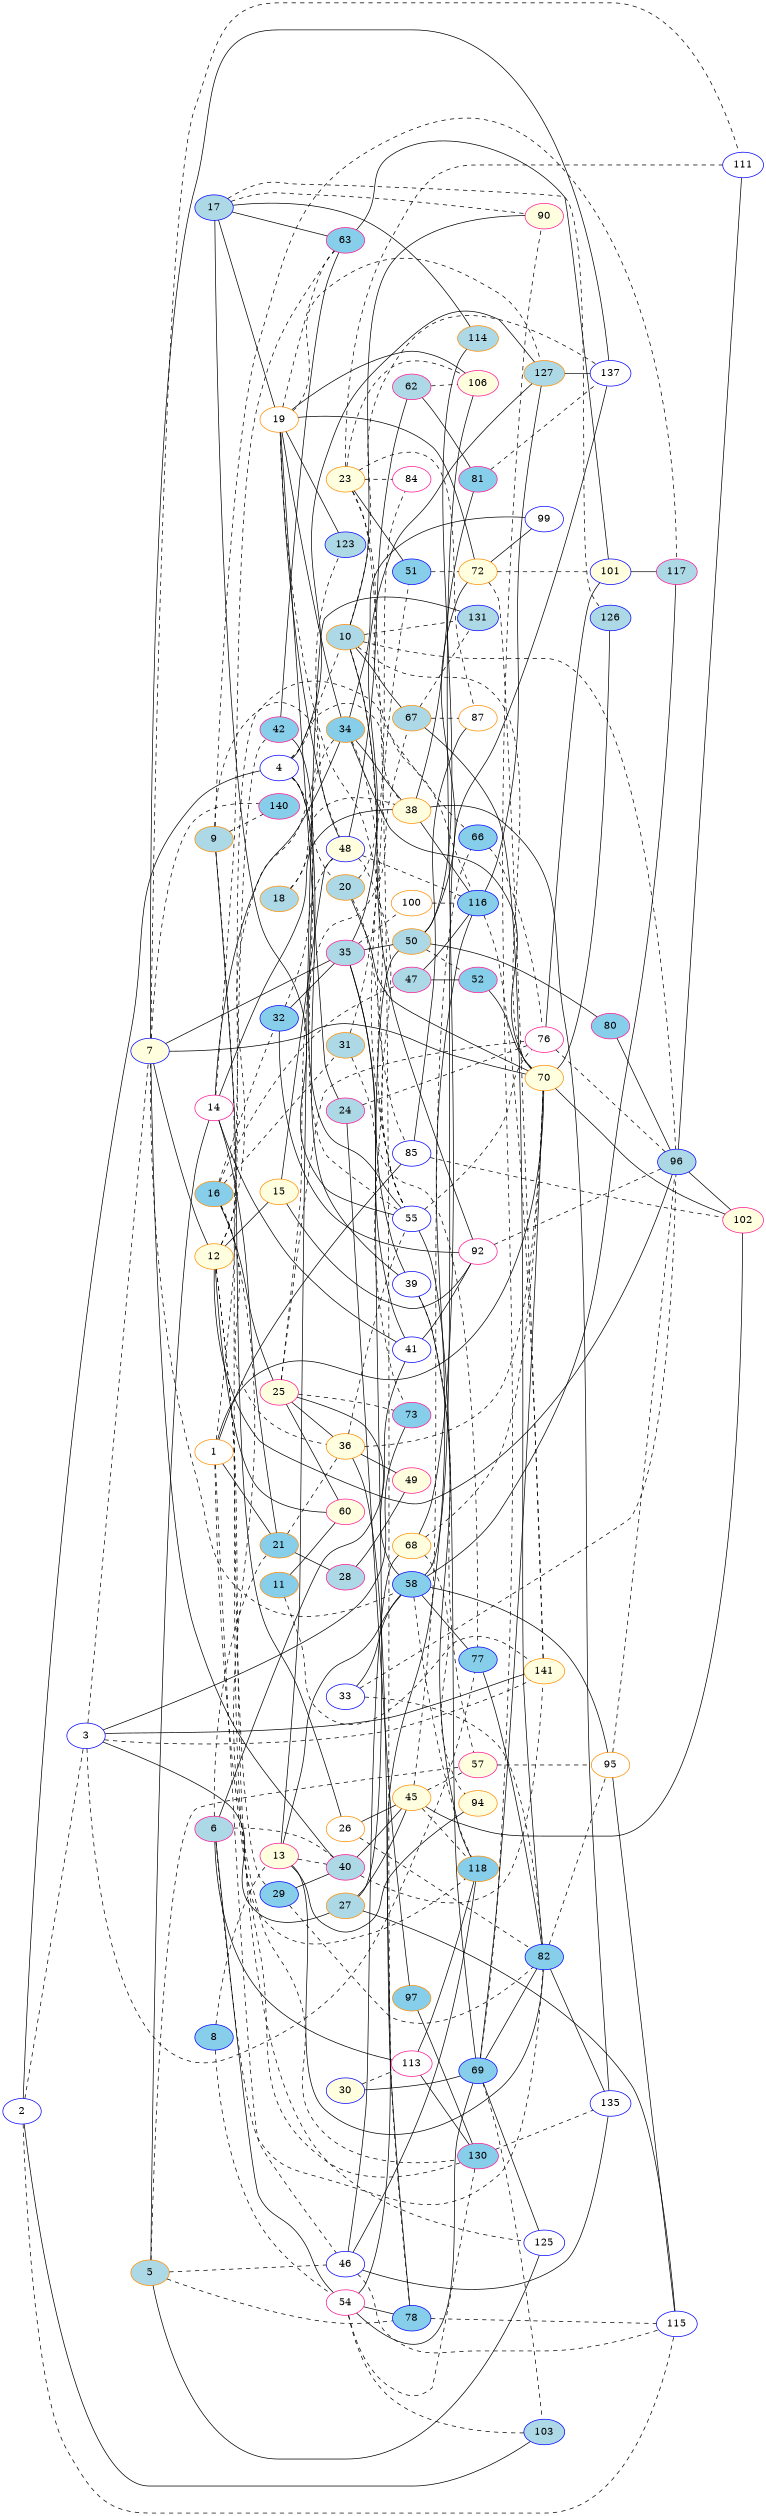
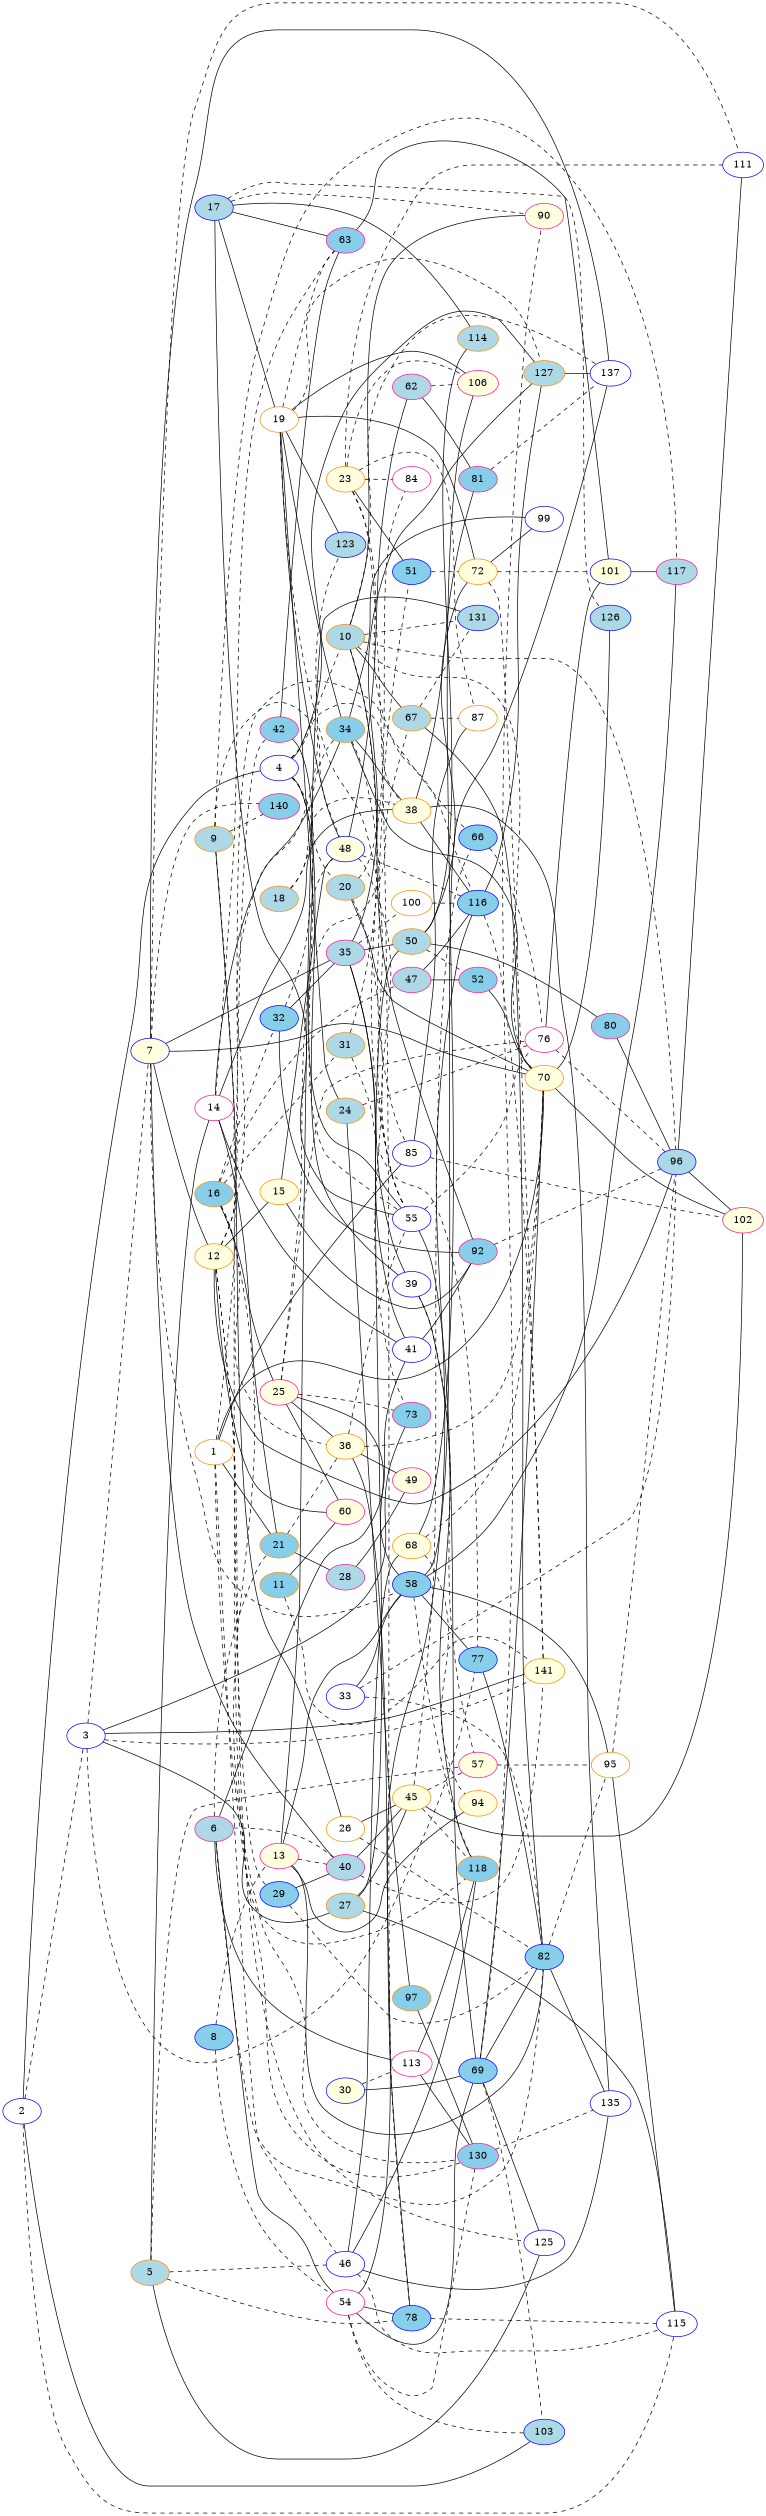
node "24": color deeppink -> darkorange
node "92": fillcolor white -> skyblue
